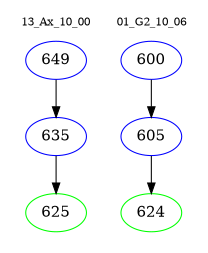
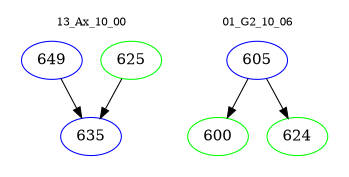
node "600": color blue -> green
edge "600" -> "605": reversed
edge "635" -> "625": reversed
